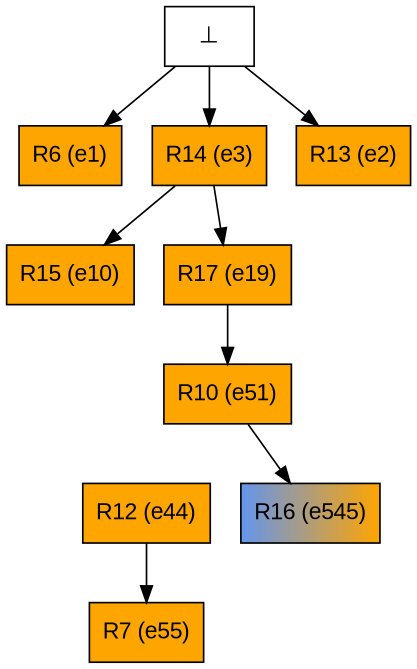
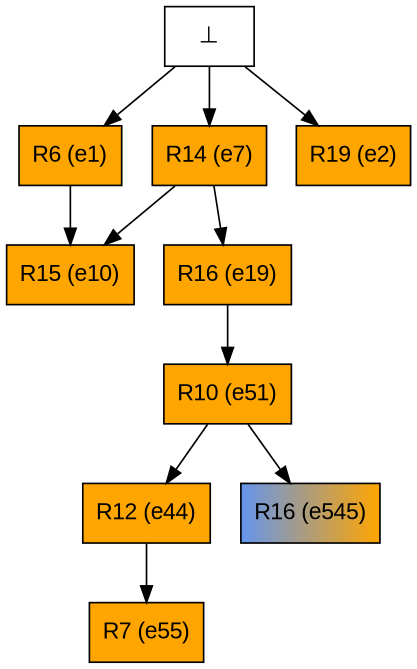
node "R14 (e3)": label "R14 (e3)" -> "R14 (e7)"
node "R13 (e2)": label "R13 (e2)" -> "R19 (e2)"
edge "R6 (e1)" -> "R15 (e10)": added
node "R17 (e19)": label "R17 (e19)" -> "R16 (e19)"
edge "R10 (e51)" -> "R12 (e44)": added
